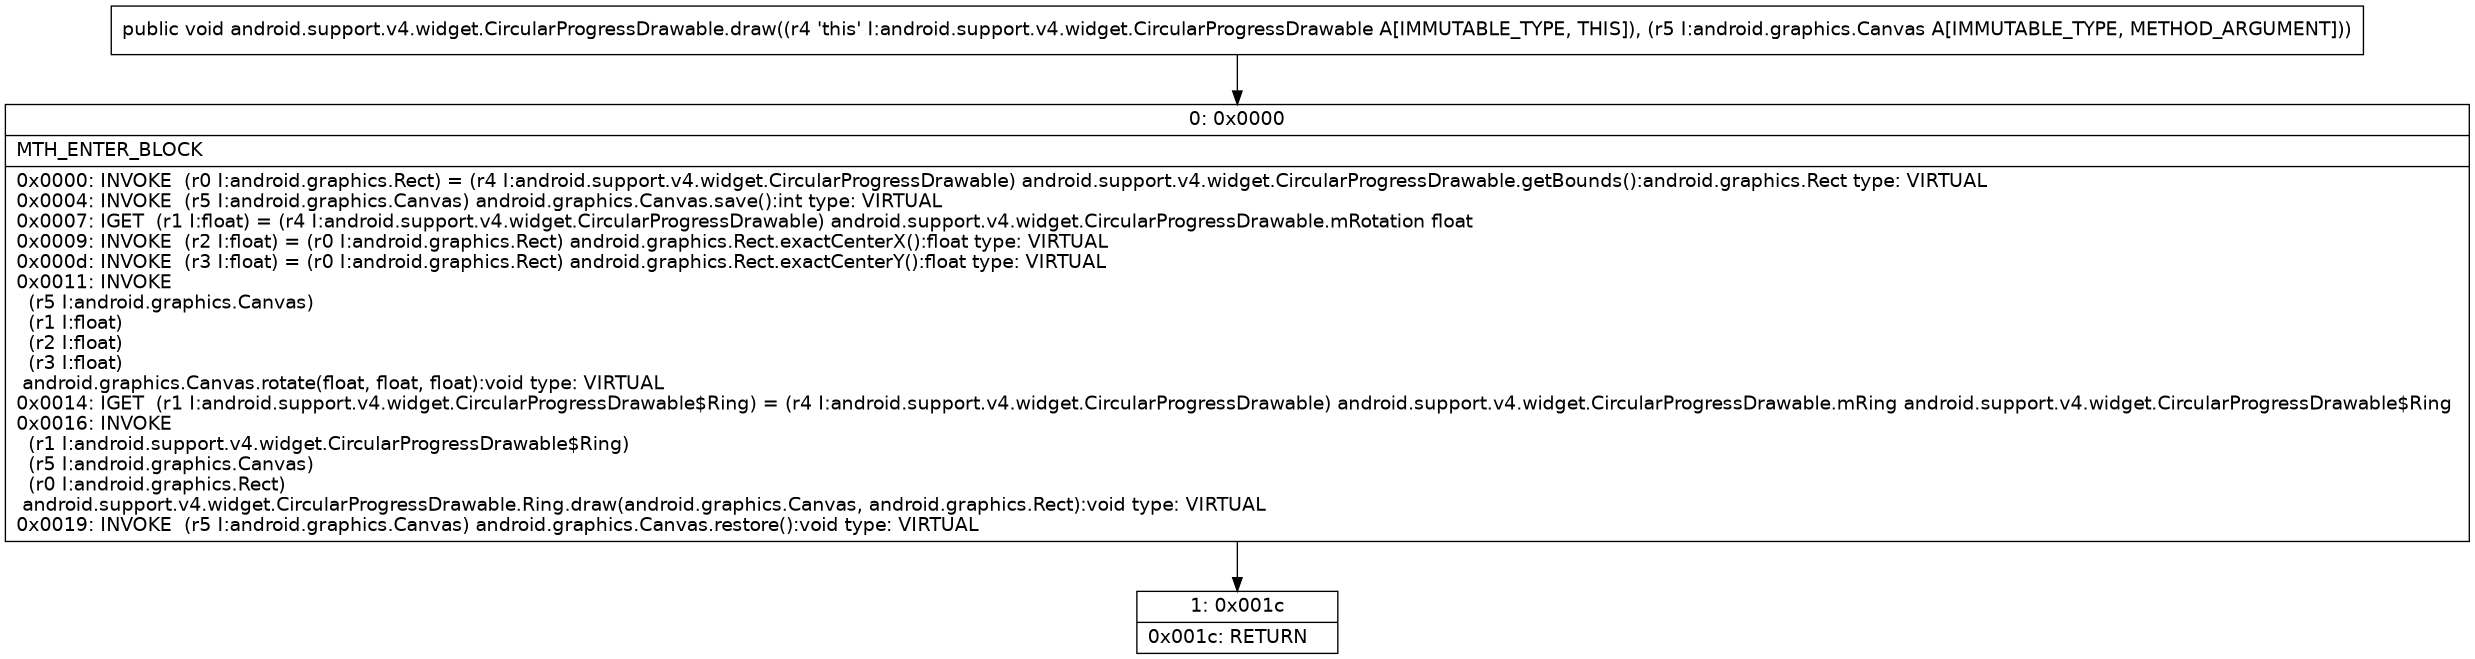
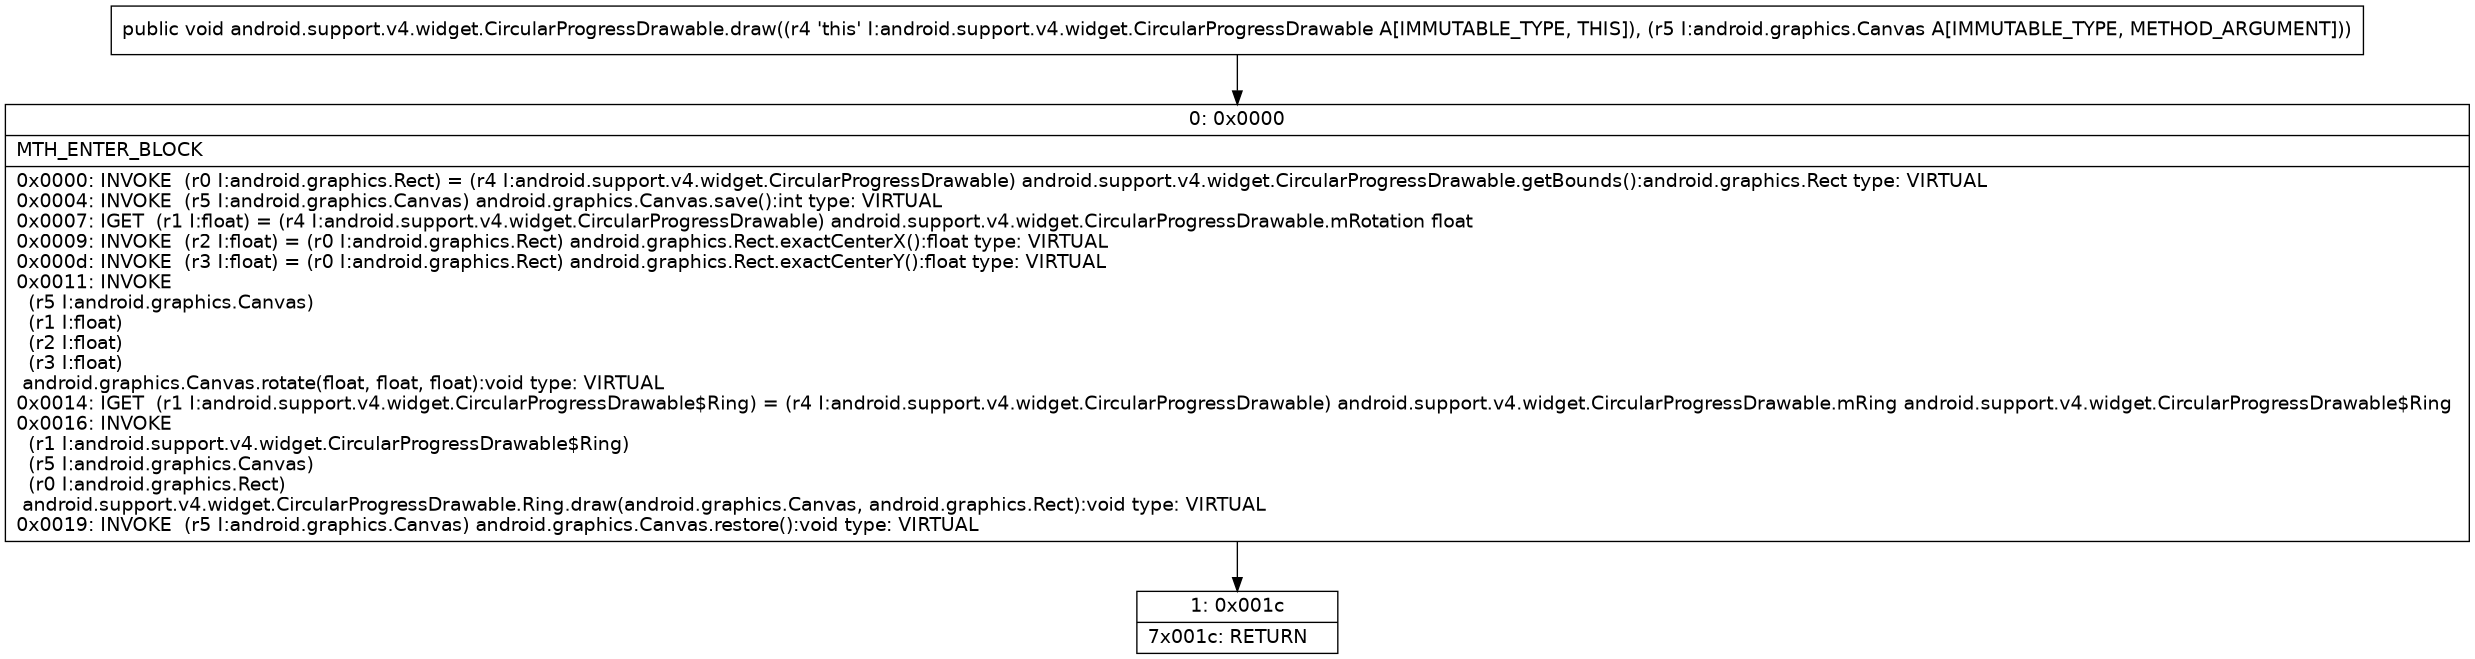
node "1: 0x001c": text "0x001c: RETURN" -> "7x001c: RETURN"
